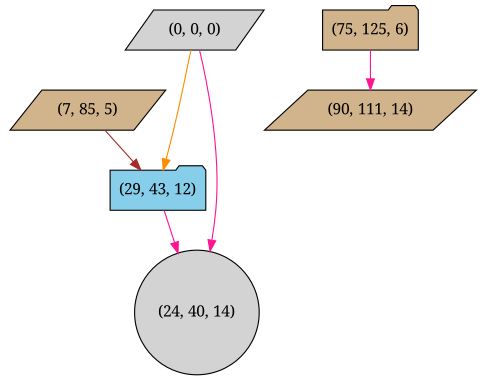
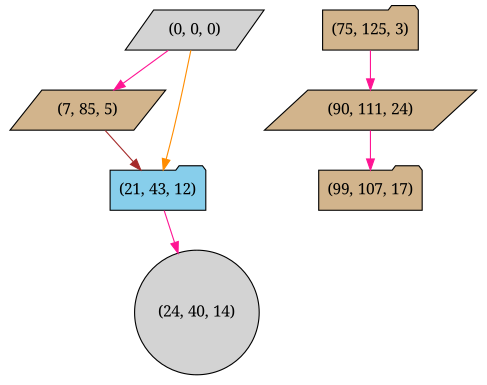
node "(75, 125, 6)": label "(75, 125, 6)" -> "(75, 125, 3)"
node "(90, 111, 14)": label "(90, 111, 14)" -> "(90, 111, 24)"
edge "(0, 0, 0)" -> "(24, 40, 14)": now "(0, 0, 0)" -> "(7, 85, 5)"
node "(29, 43, 12)": label "(29, 43, 12)" -> "(21, 43, 12)"
node "(99, 107, 17)": added
